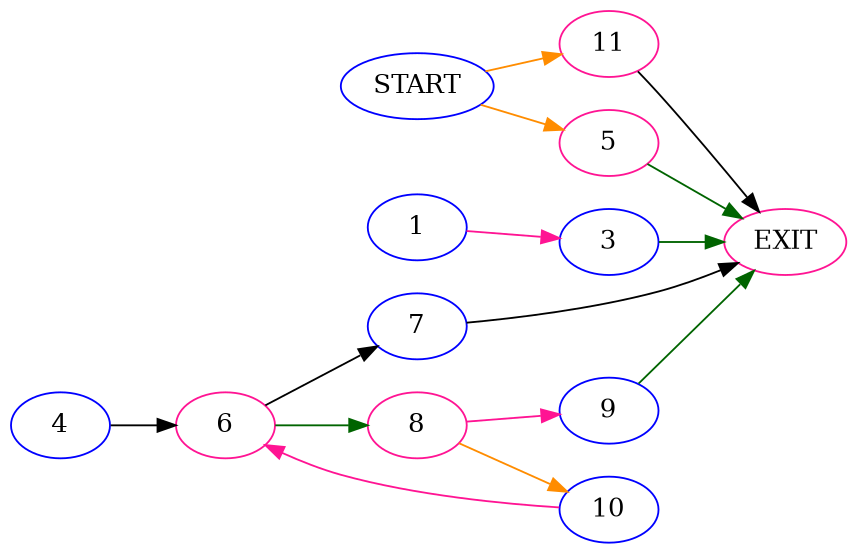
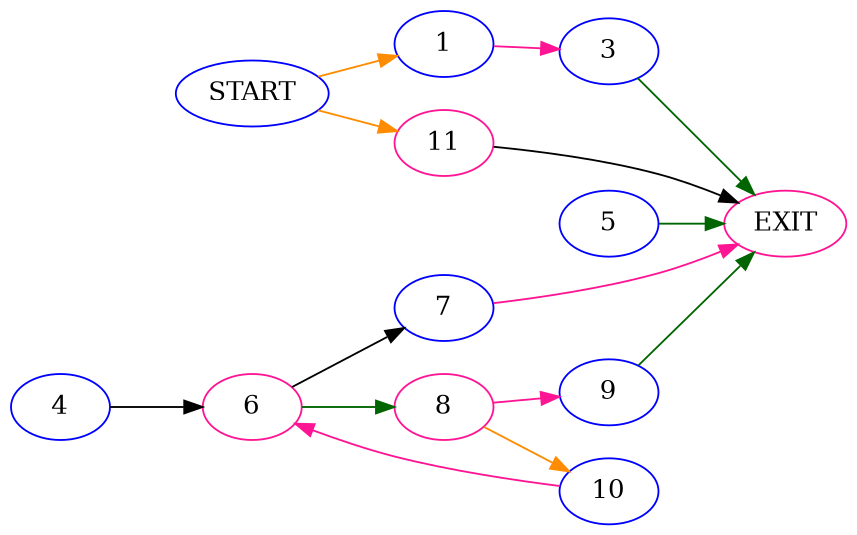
edge "START" -> "5": now "START" -> "1"
node "5": color deeppink -> blue
edge "7" -> "EXIT": color black -> deeppink
